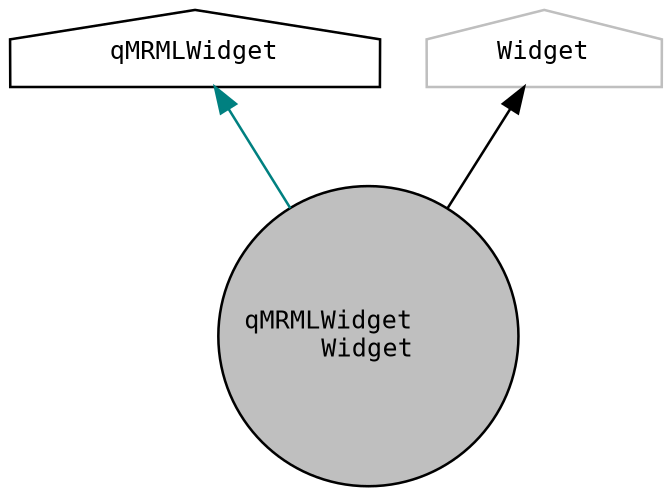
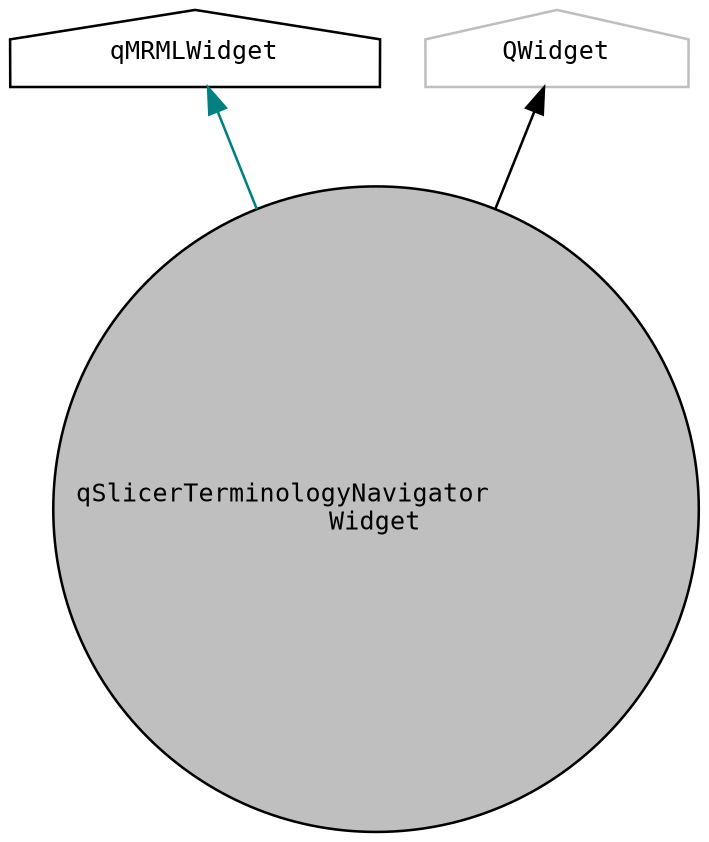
node "Widget": label "Widget" -> "QWidget"
node "qMRMLWidget Widget": label "qMRMLWidget Widget" -> "qSlicerTerminologyNavigator Widget"
